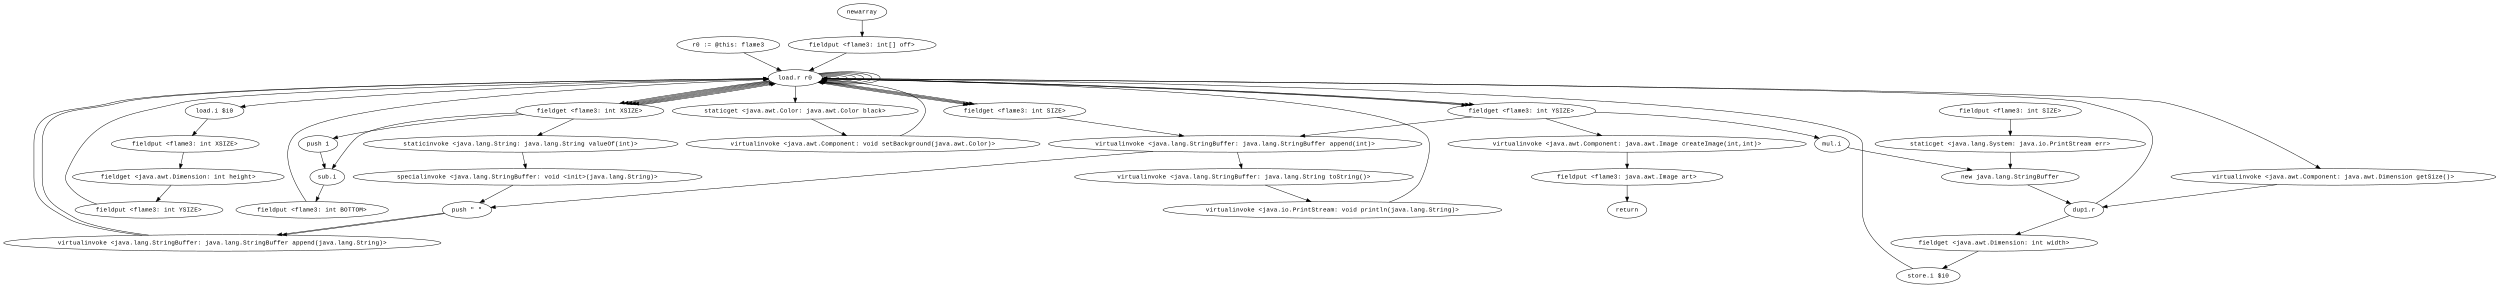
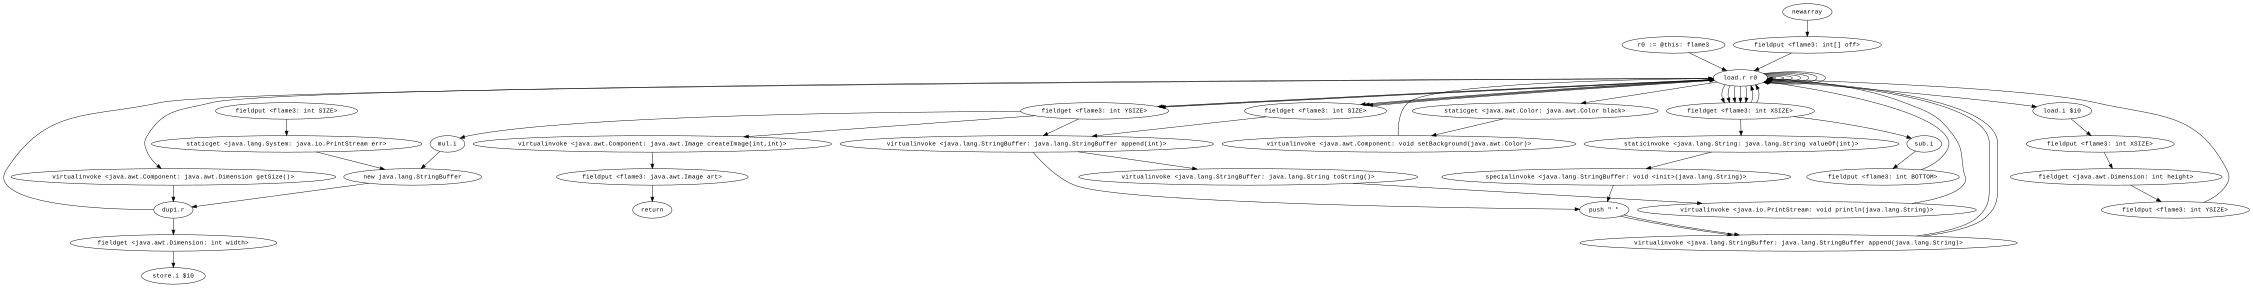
edge "store.i $i0" -> "load.r r0": removed
node "push 1": removed
